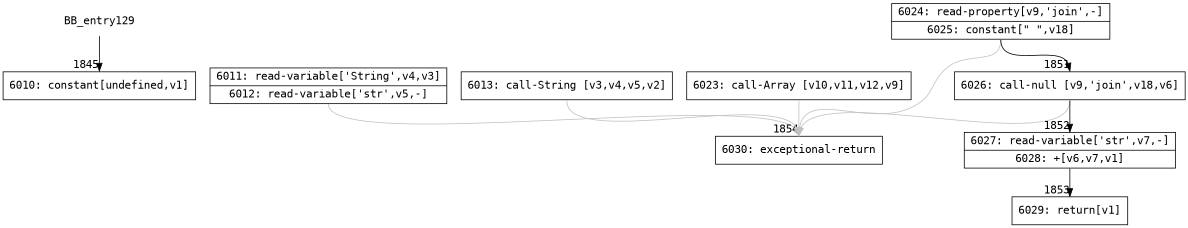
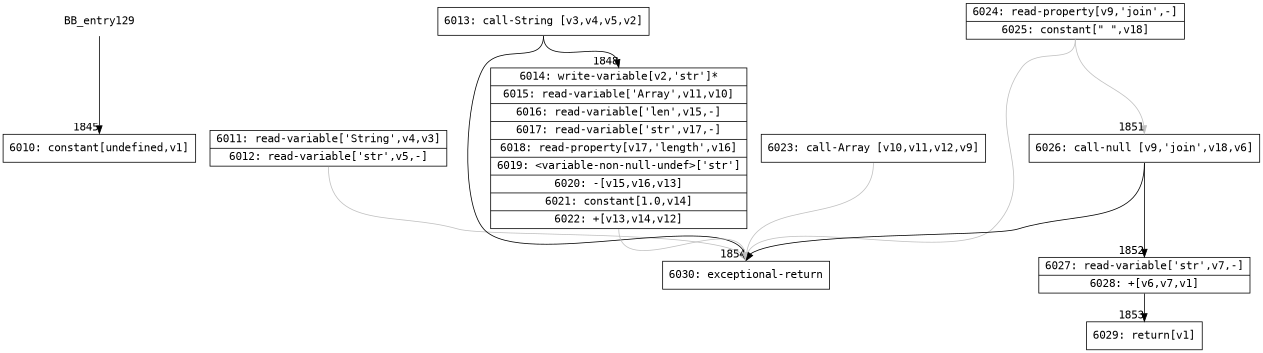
edge "6024: read-property[v9,'join',-]" -> "6026: call-null [v9,'join',v18,v6]": color black -> gray
edge "6013: call-String [v3,v4,v5,v2]" -> "6030: exceptional-return": color gray -> black
edge "6026: call-null [v9,'join',v18,v6]" -> "6030: exceptional-return": color gray -> black
node "6014: write-variable[v2,'str']*": added
